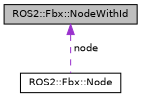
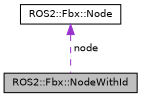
edge "ROS2::Fbx::Node" -> "ROS2::Fbx::NodeWithId": reversed
